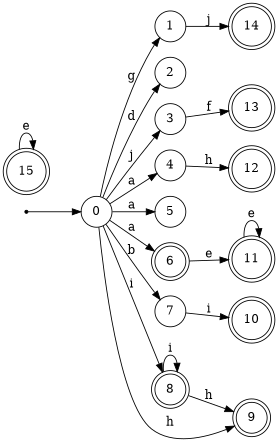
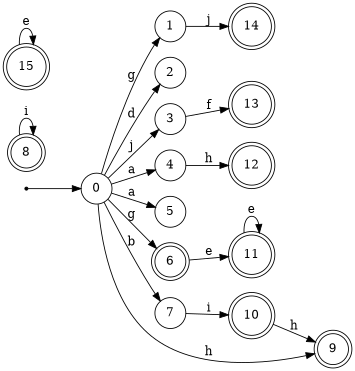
edge "0" -> "6": label "a" -> "g"
edge "0" -> "8": removed, label "i"
edge "8" -> "9": now "10" -> "9"
